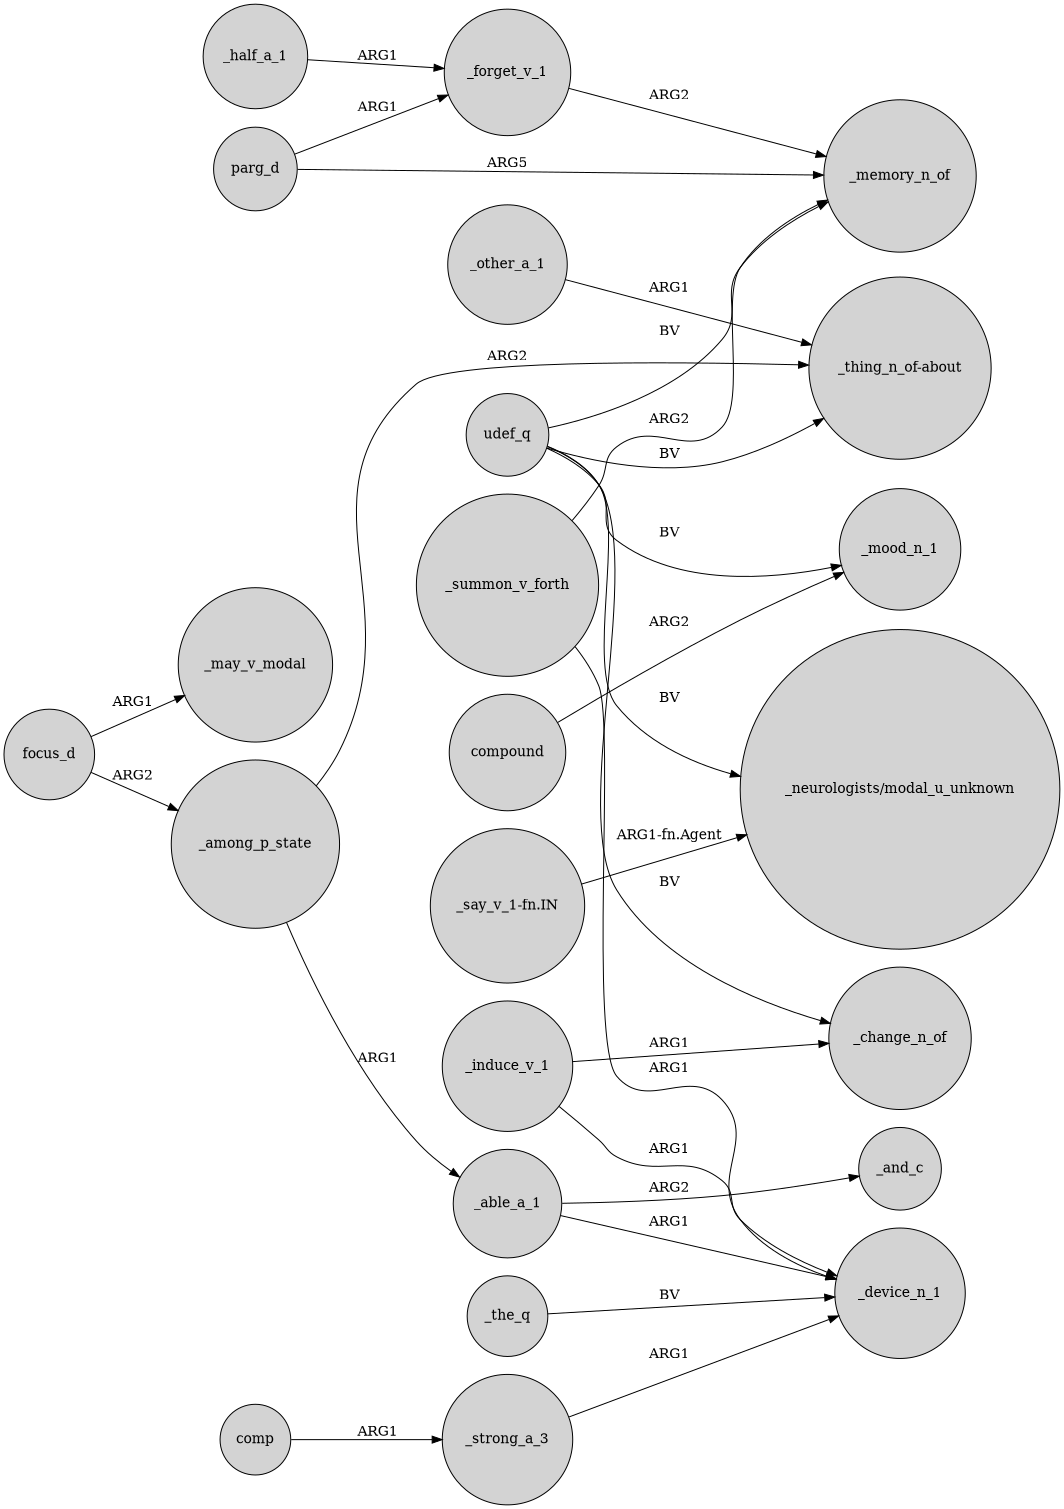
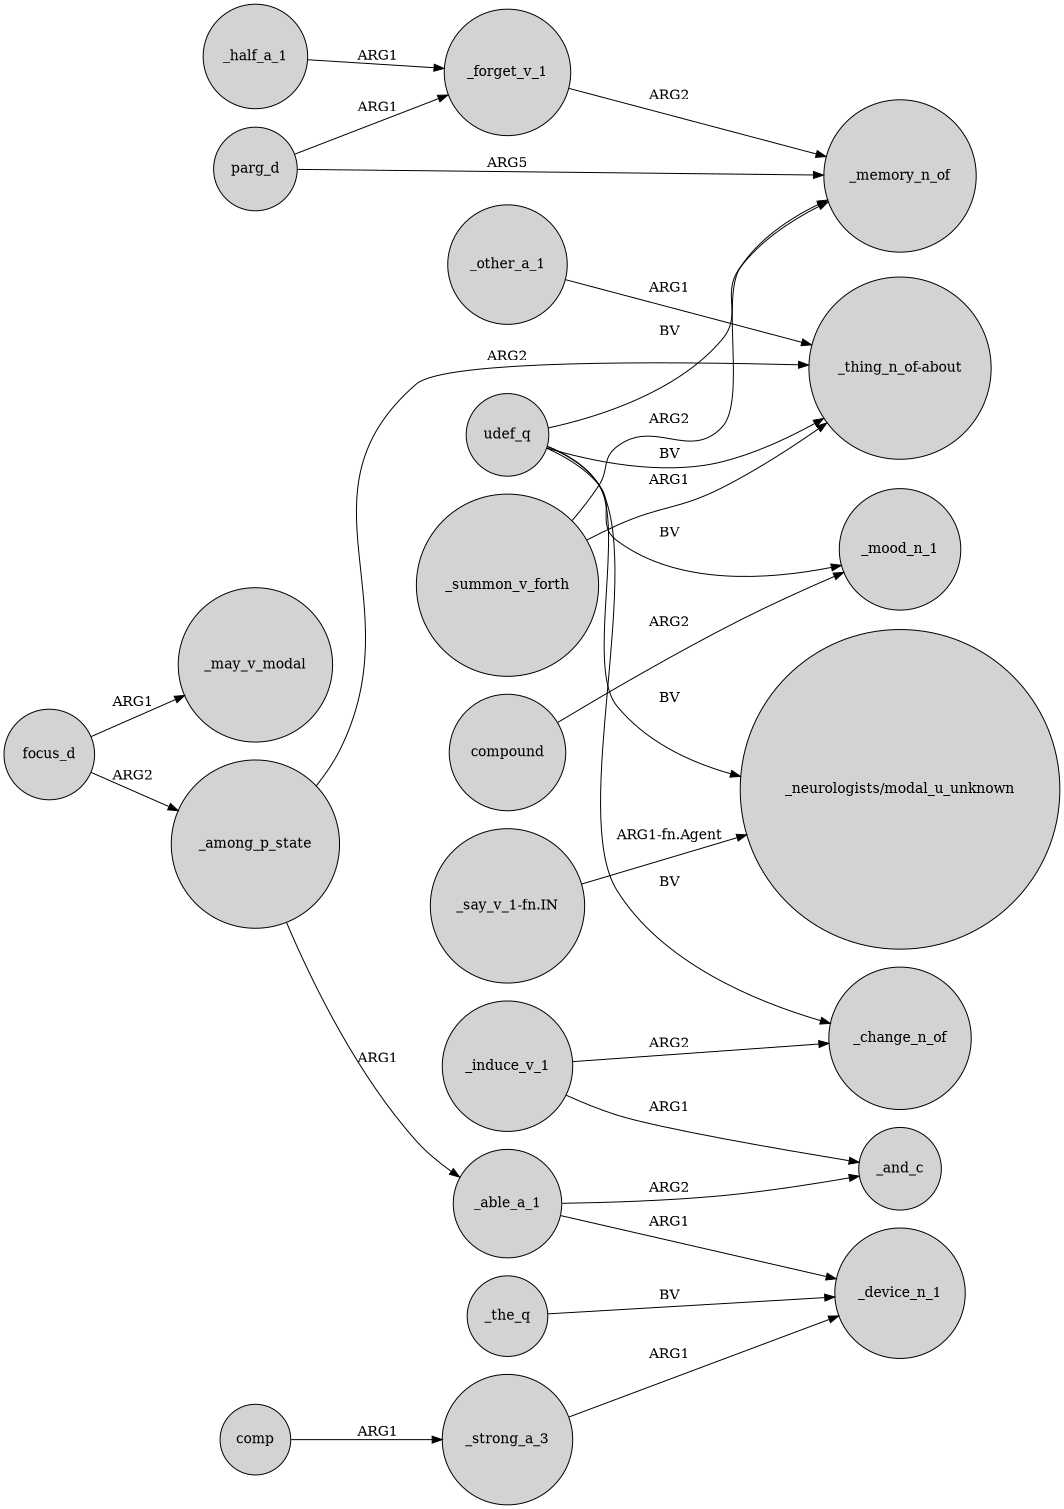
edge "_summon_v_forth" -> "_device_n_1": now "_summon_v_forth" -> "_thing_n_of-about"
edge "_induce_v_1" -> "_change_n_of": label "ARG1" -> "ARG2"
edge "_induce_v_1" -> "_device_n_1": now "_induce_v_1" -> "_and_c"
